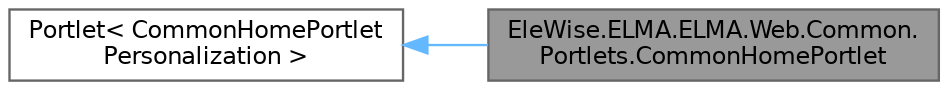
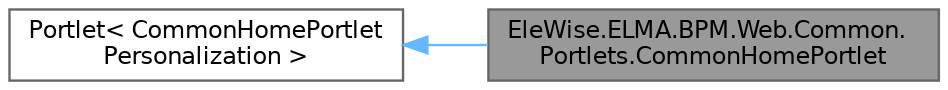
node "EleWise.ELMA.ELMA.Web.Common. Portlets.CommonHomePortlet": label "EleWise.ELMA.ELMA.Web.Common. Portlets.CommonHomePortlet" -> "EleWise.ELMA.BPM.Web.Common. Portlets.CommonHomePortlet"
